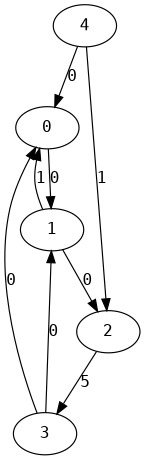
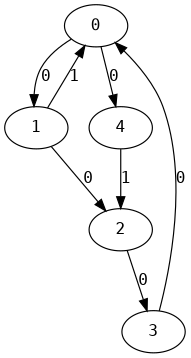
edge "4" -> "0": reversed
edge "3" -> "1": removed, label "0"
edge "2" -> "3": label "5" -> "0"
